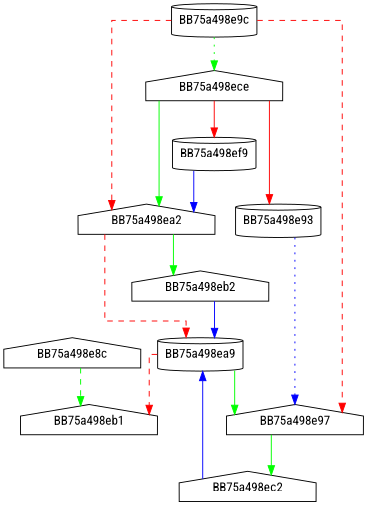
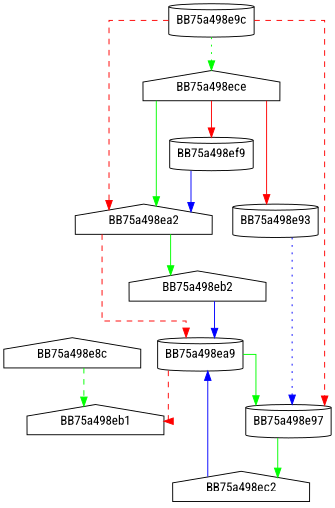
node "BB75a498e97": shape house -> cylinder
